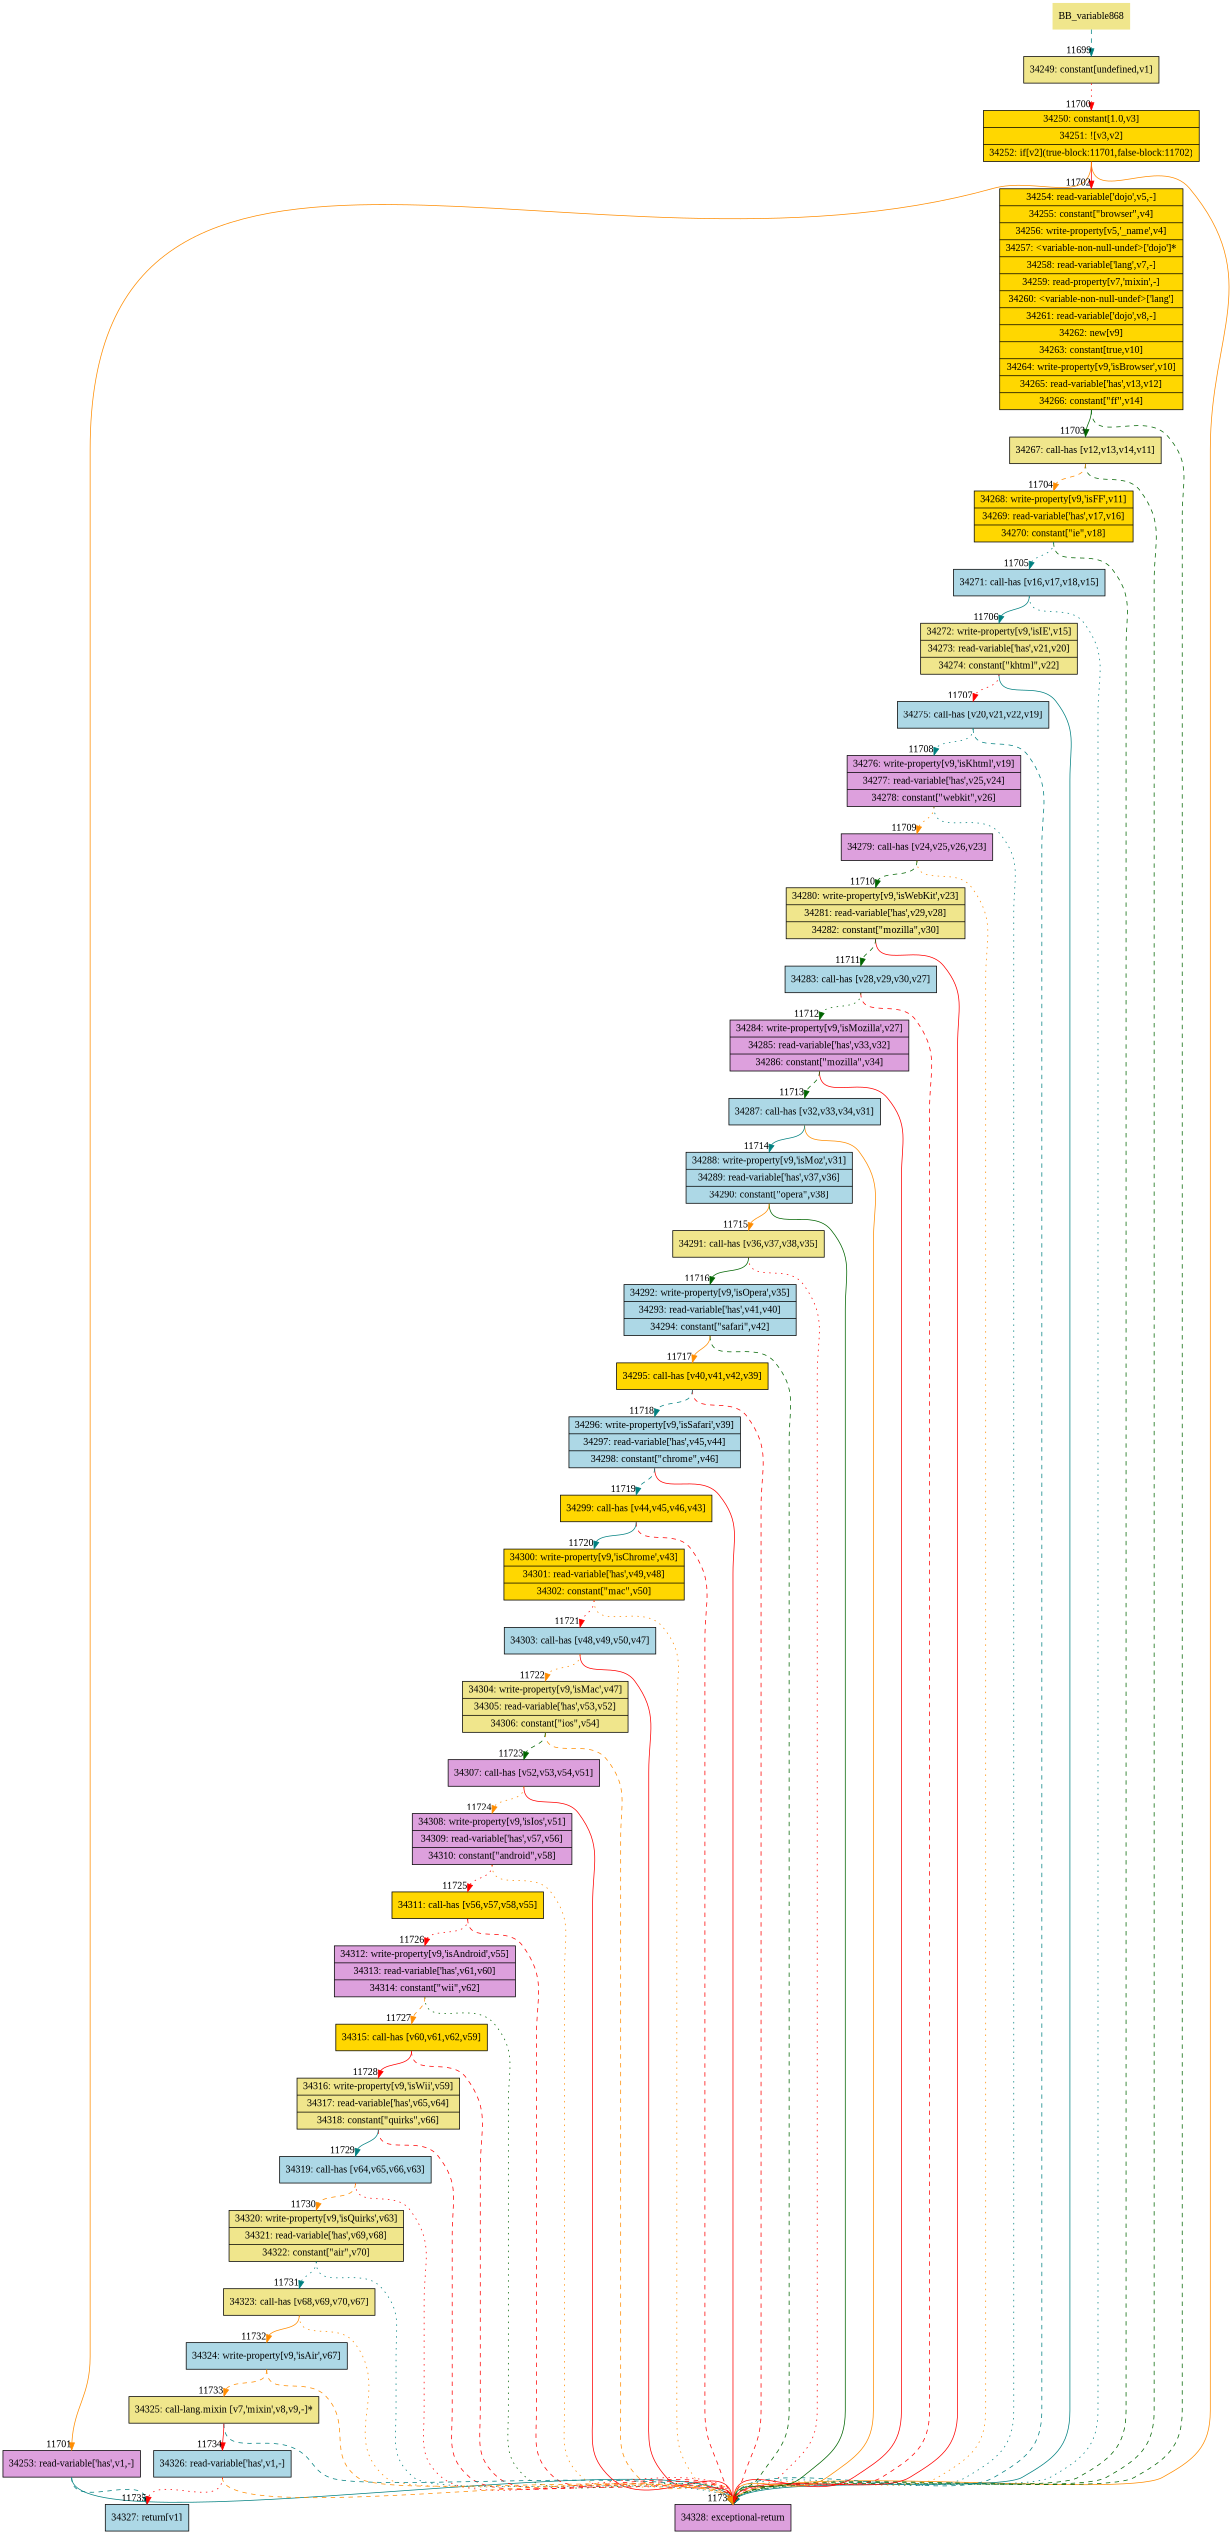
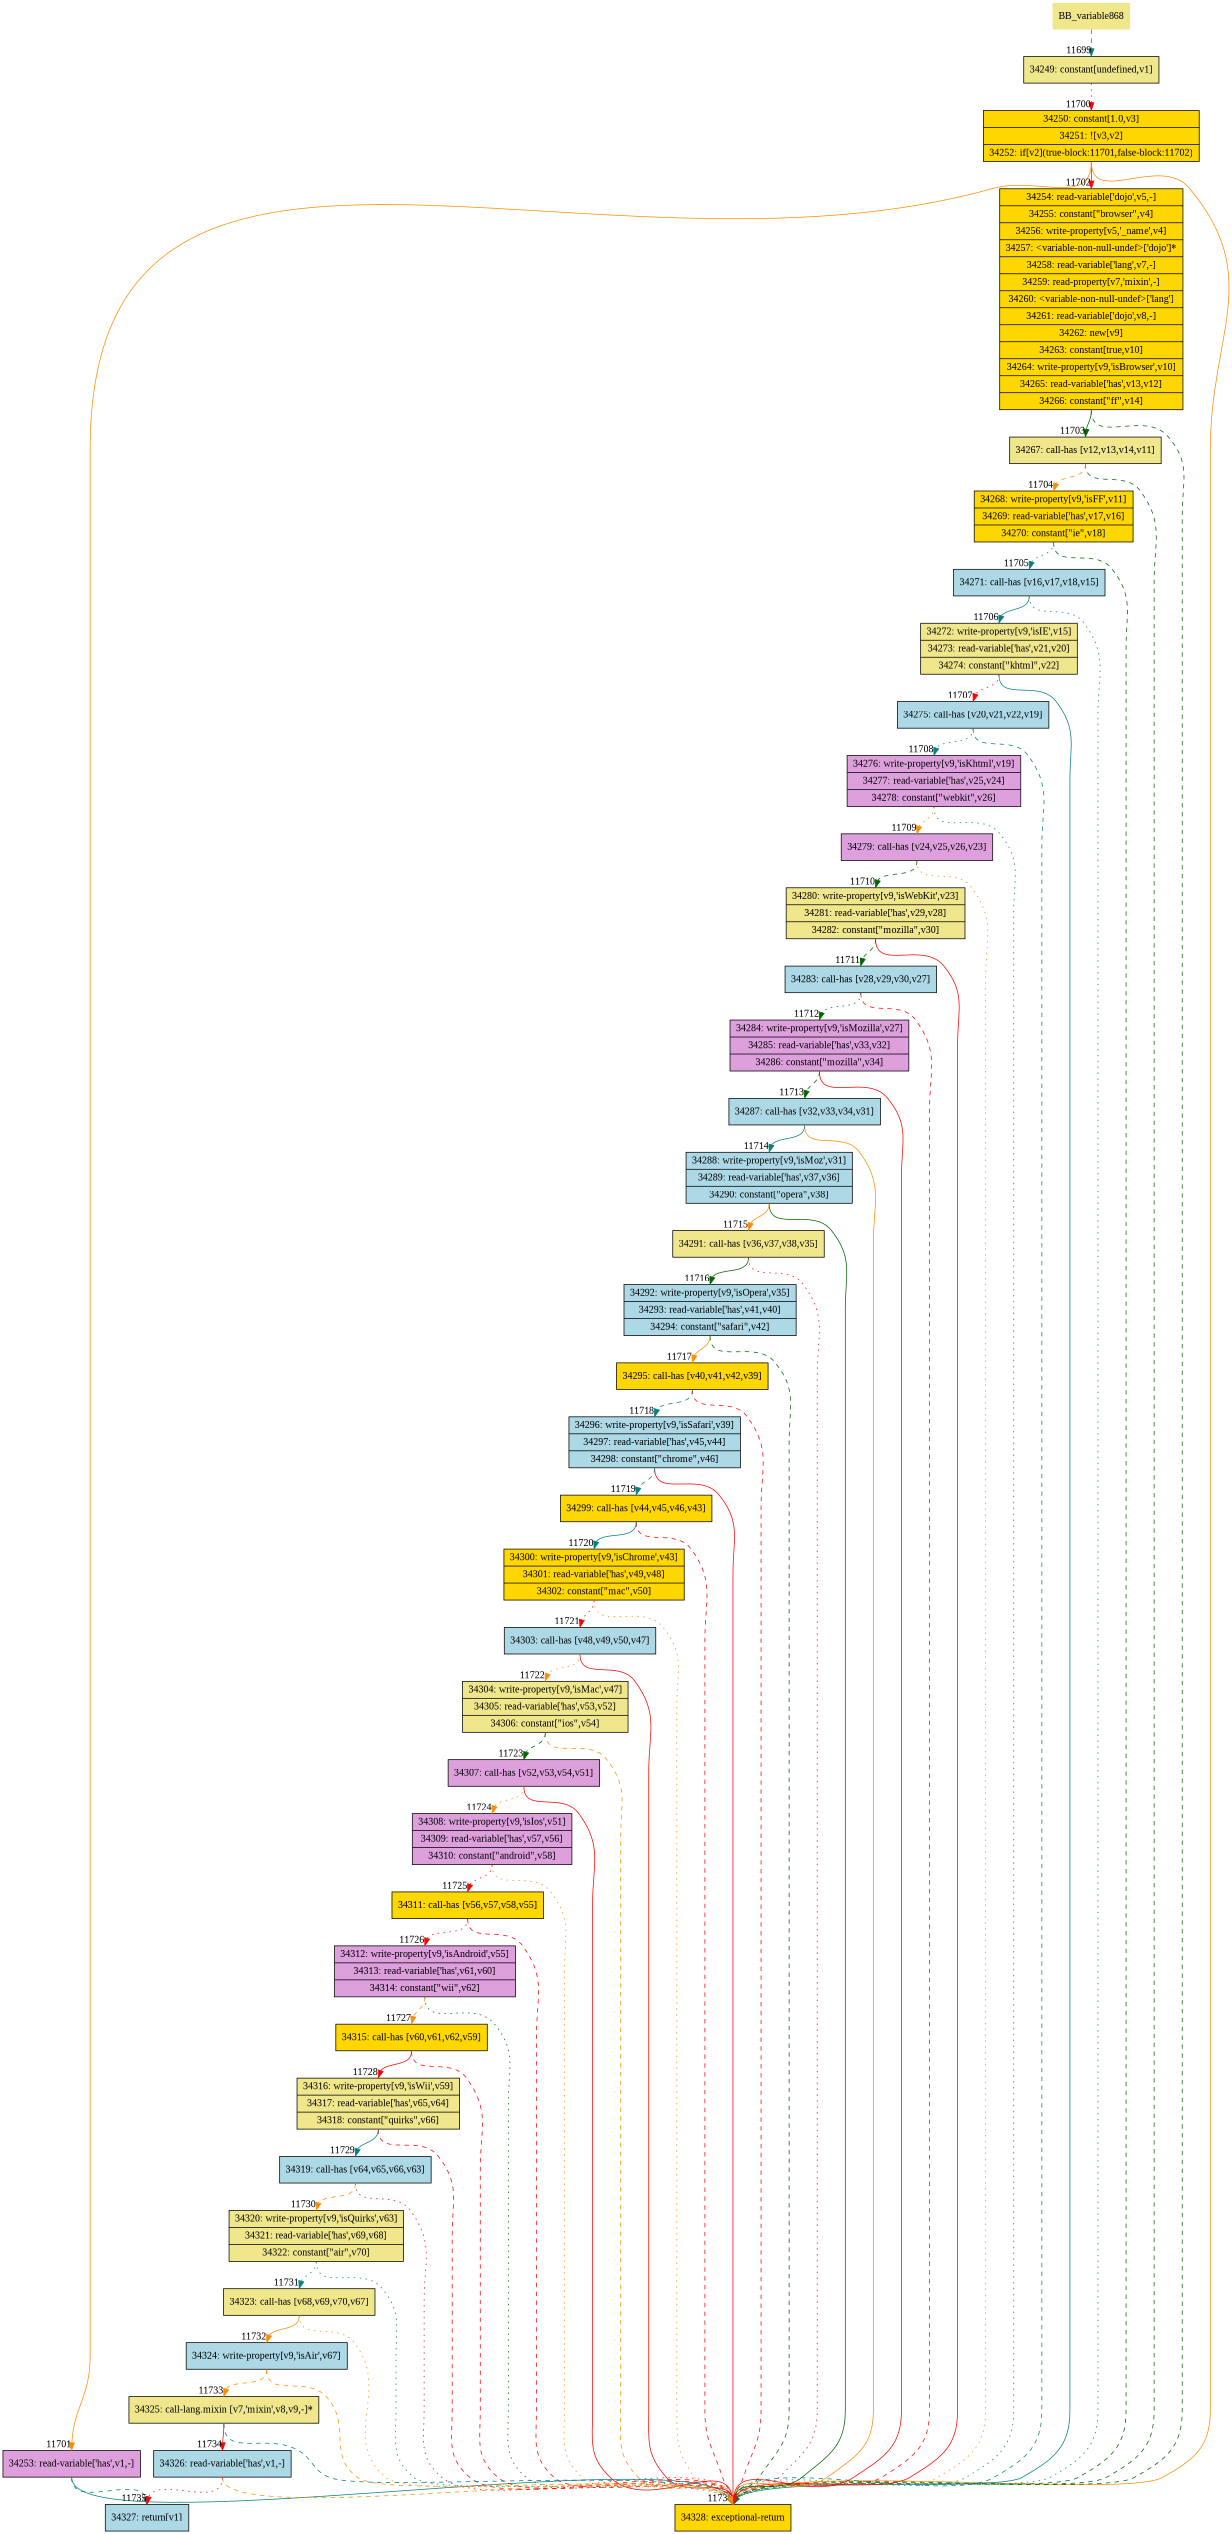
node "34328: exceptional-return": fillcolor plum -> gold
